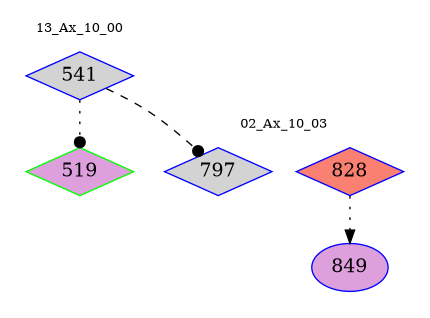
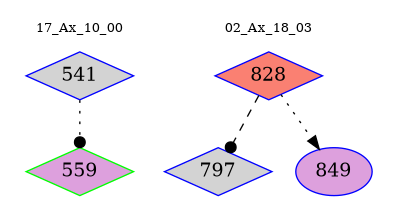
cluster "13_Ax_10_00": label "13_Ax_10_00" -> "17_Ax_10_00"
edge "541" -> "797": now "828" -> "797"
cluster "02_Ax_10_03": label "02_Ax_10_03" -> "02_Ax_18_03"
node "519": label "519" -> "559"
